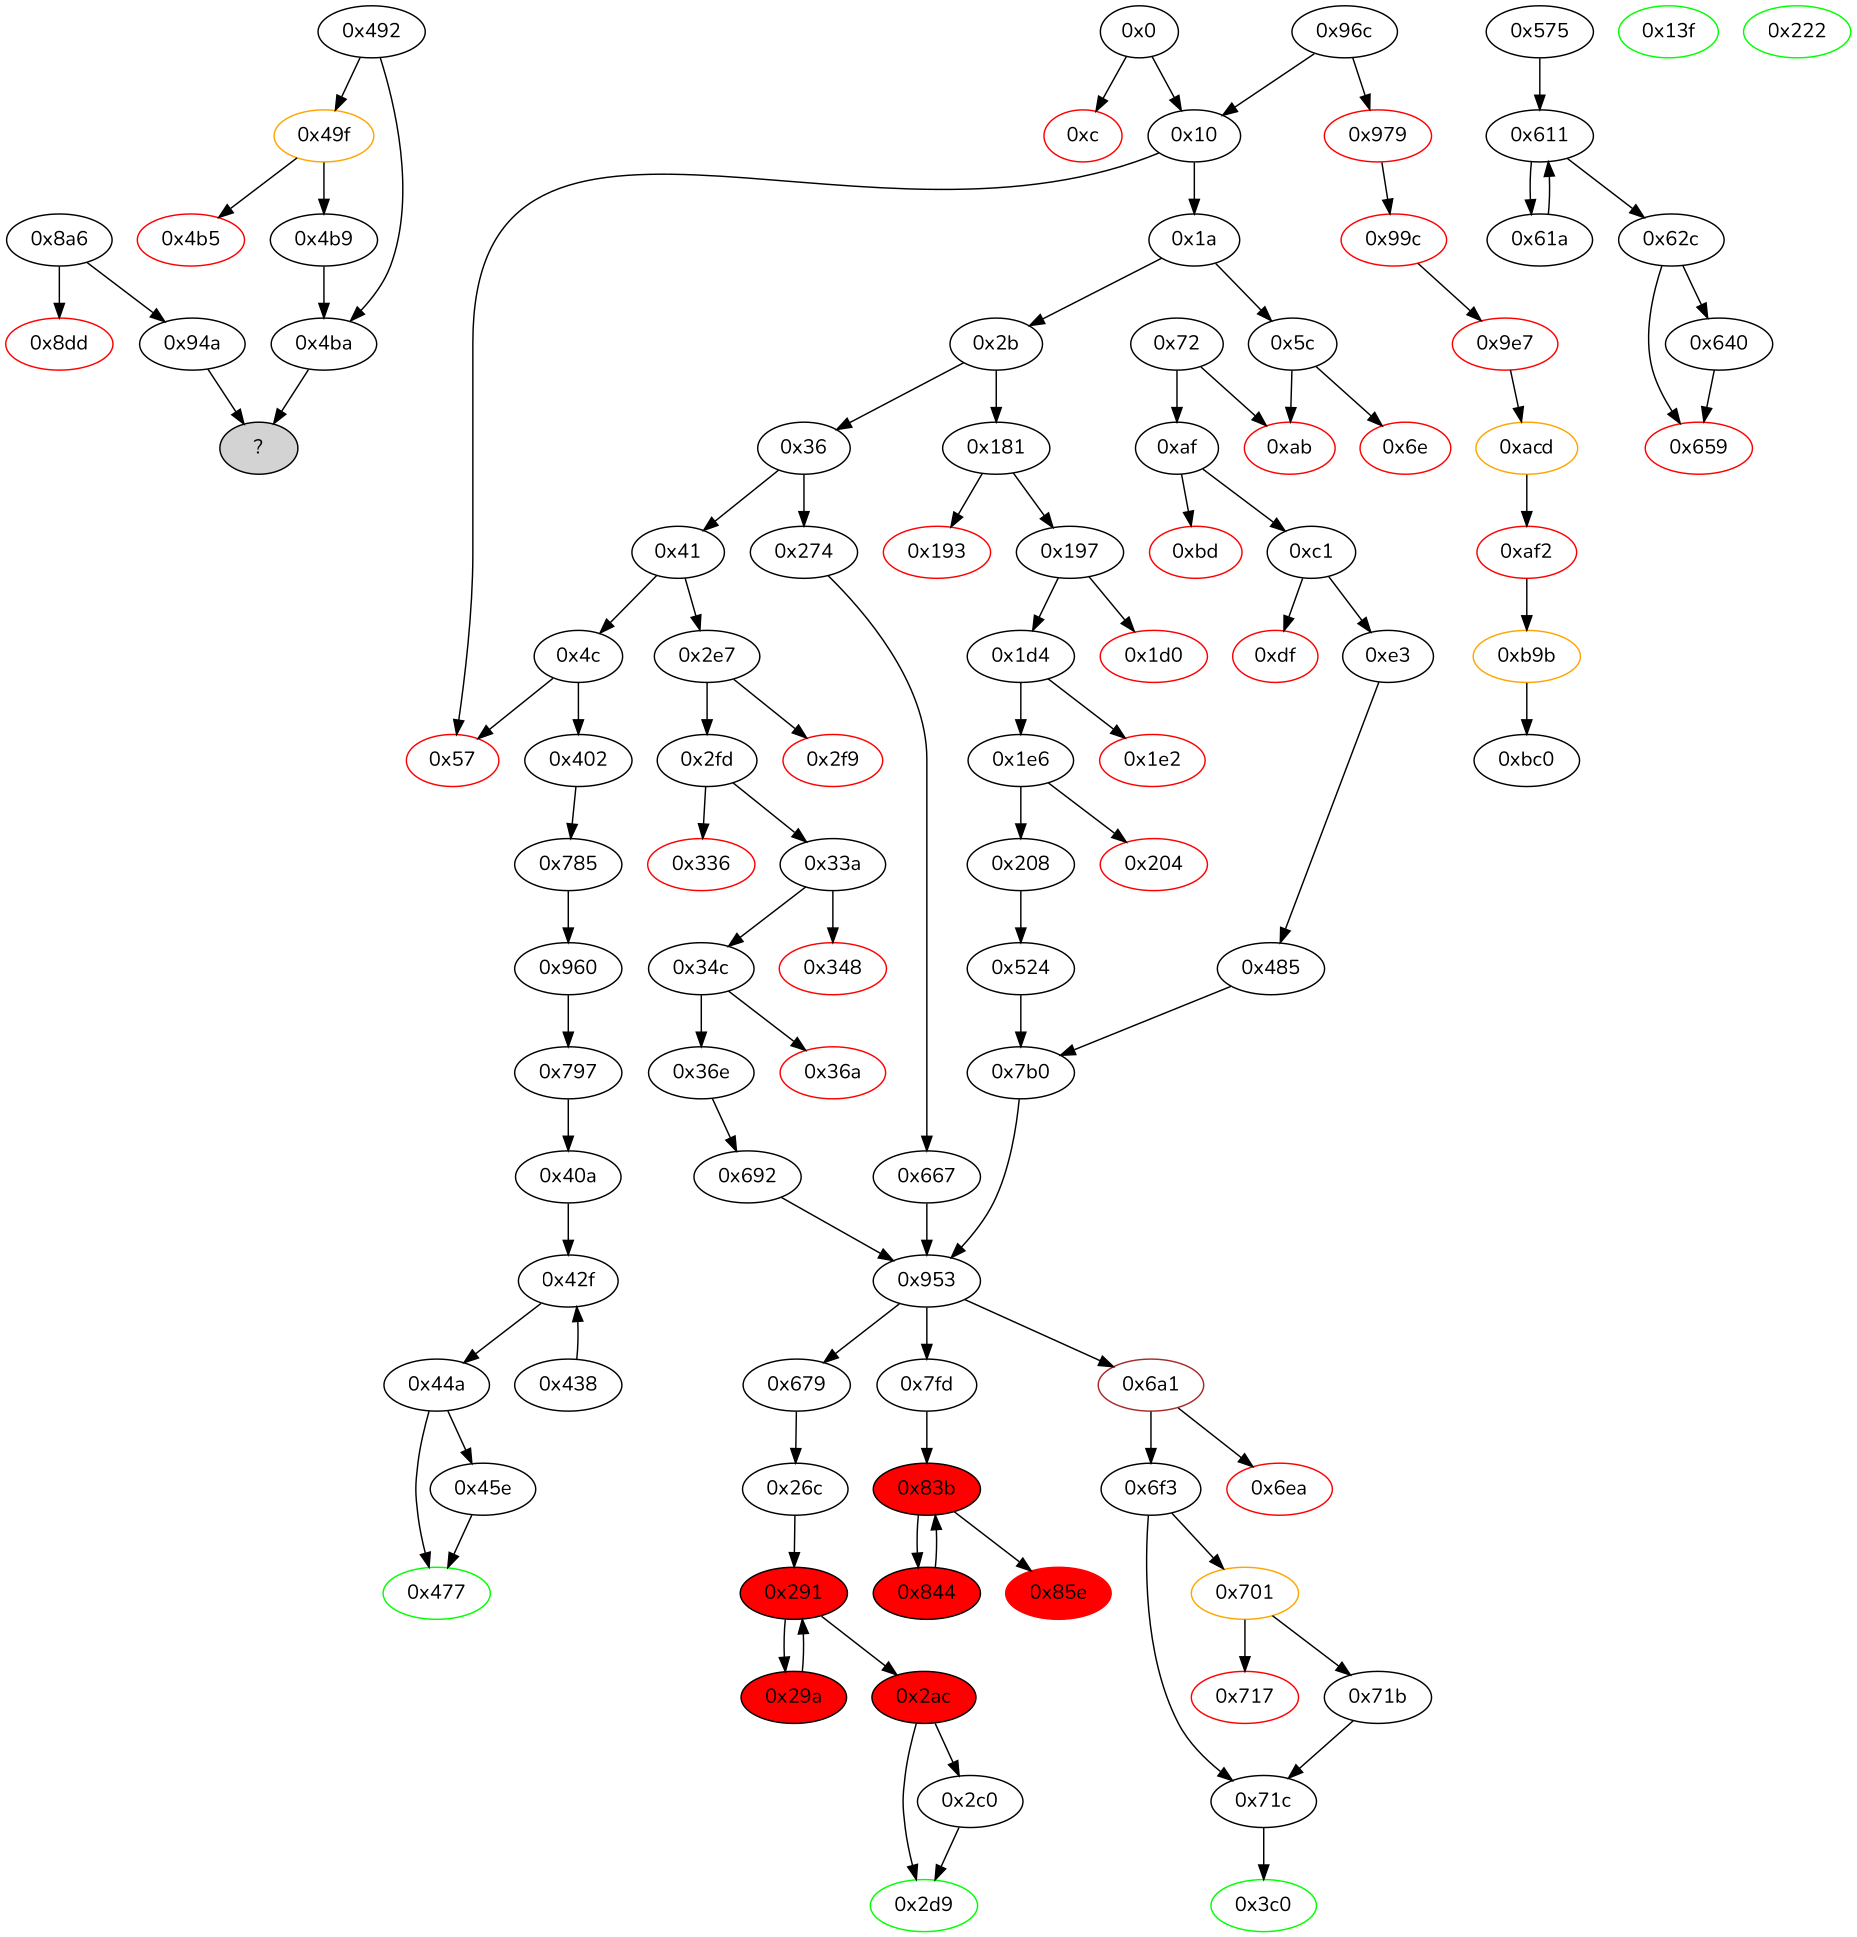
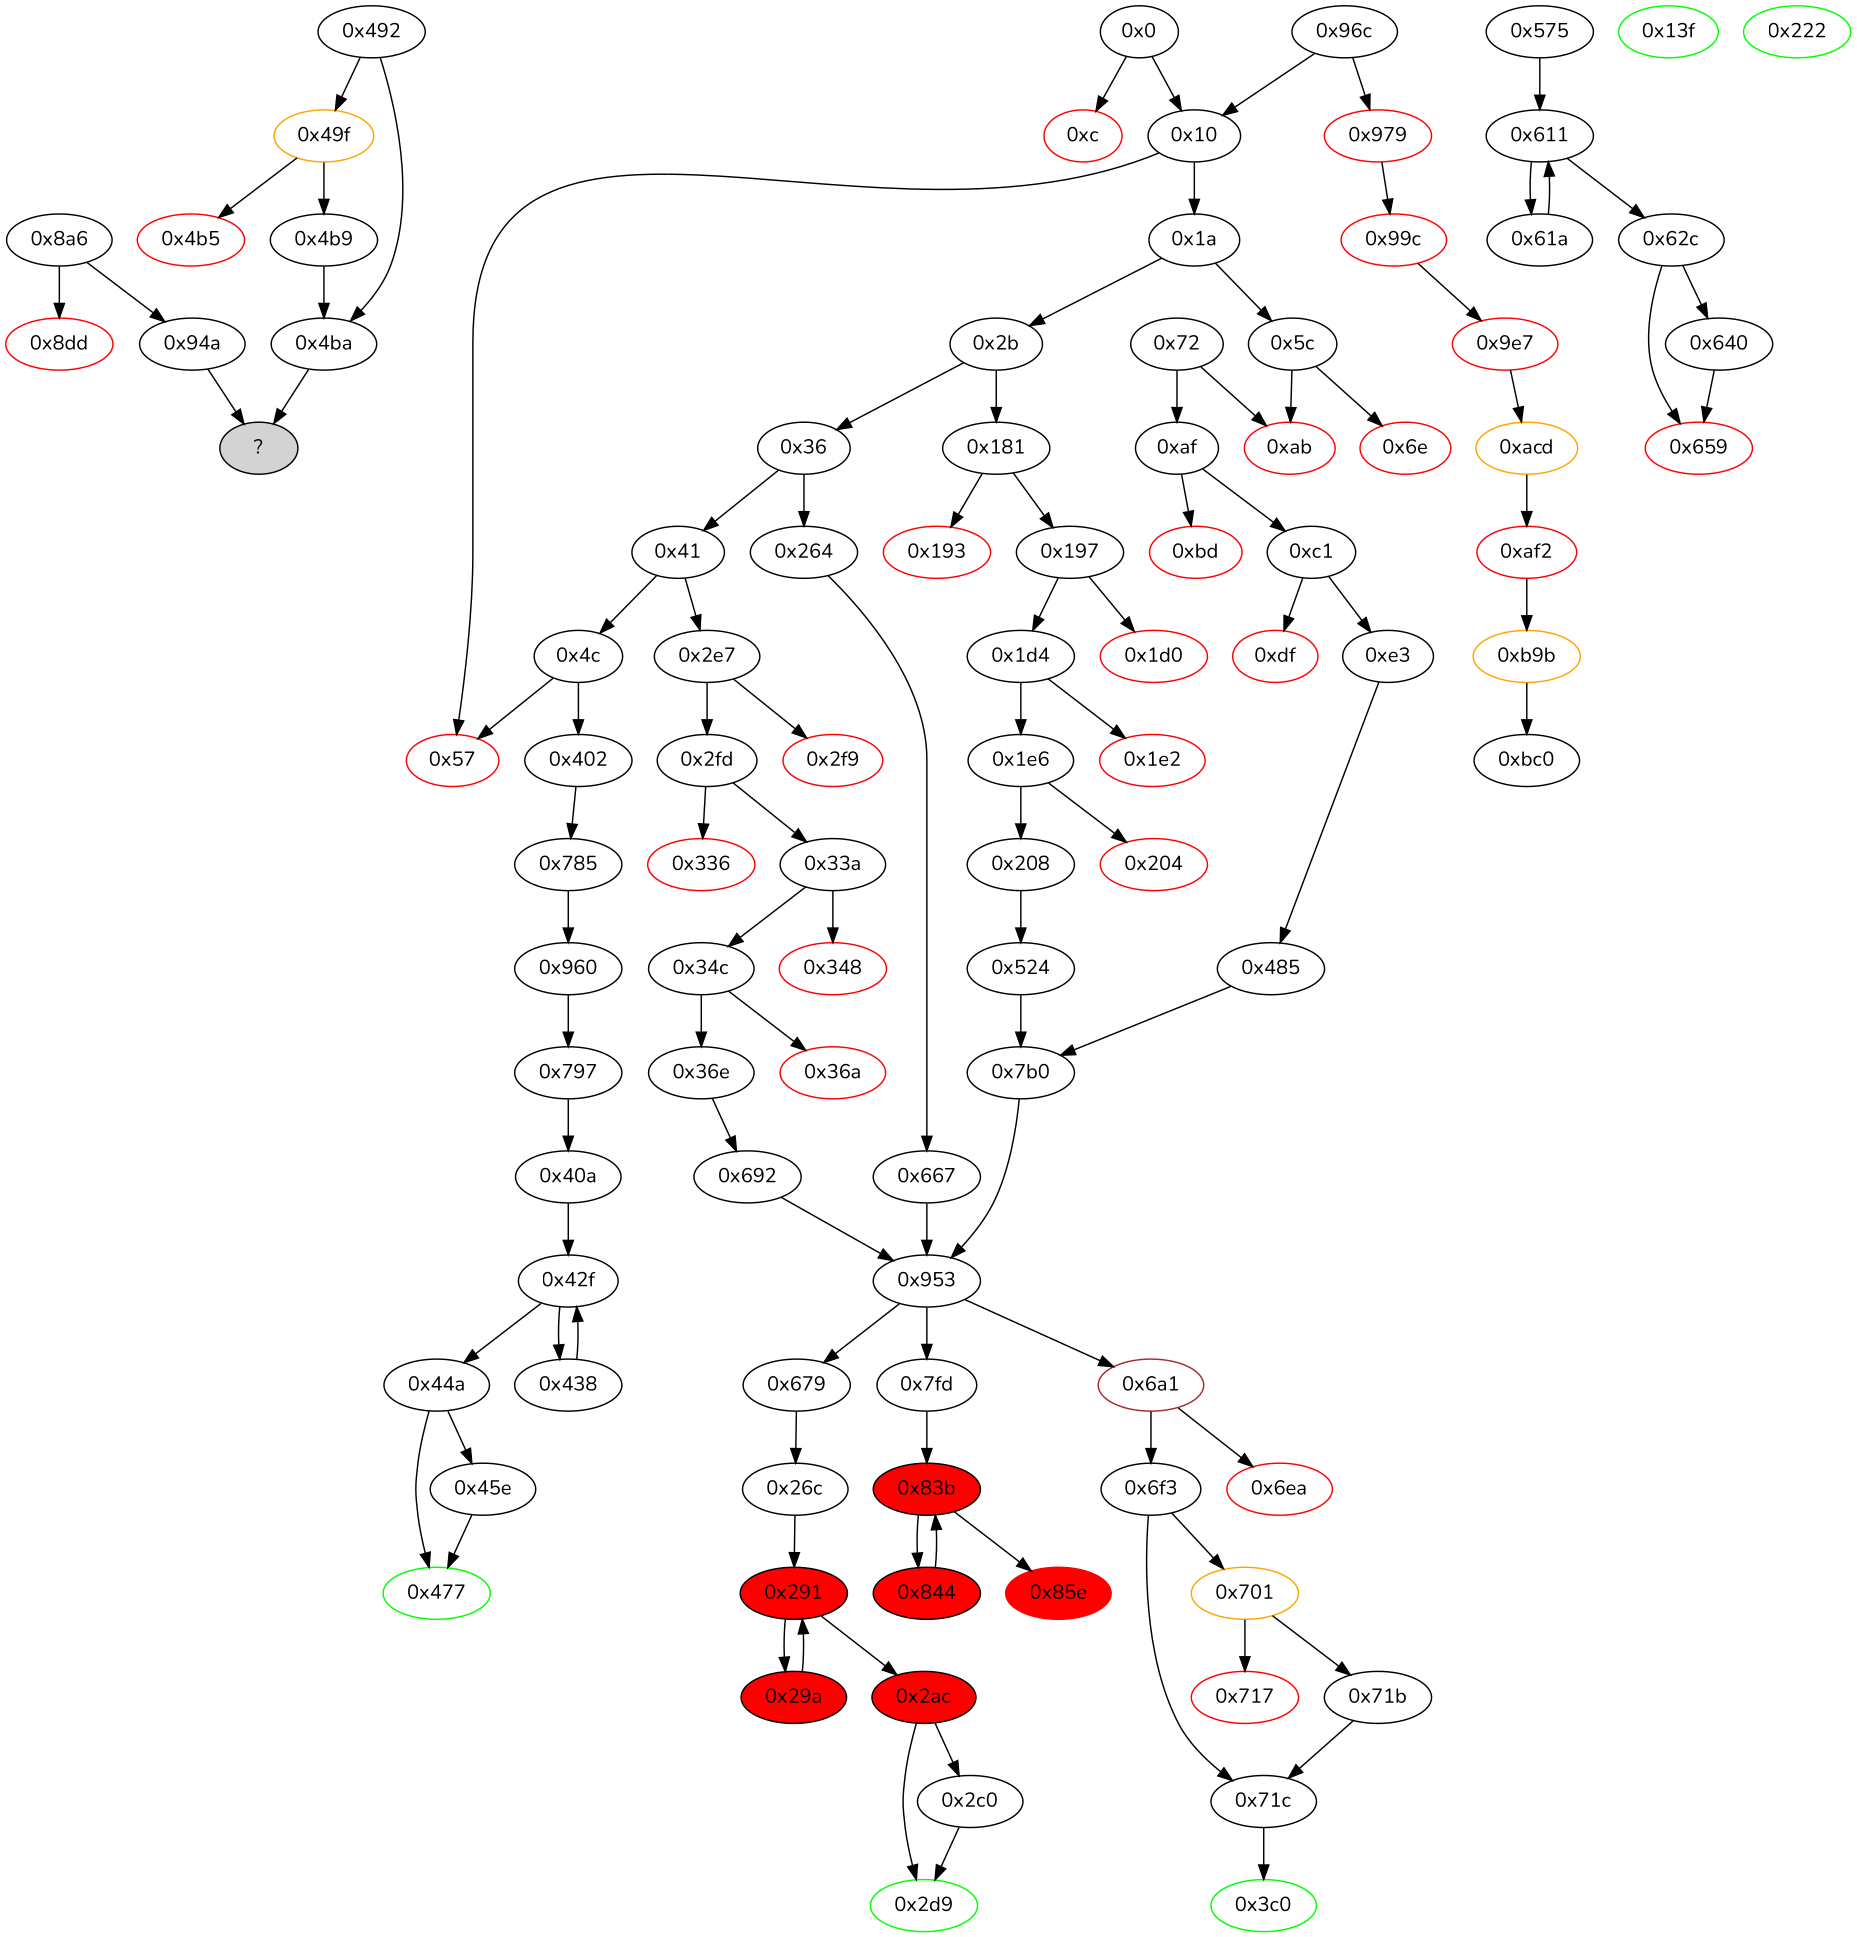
node "0x274": label "0x274" -> "0x264"
edge "0x42f" -> "0x438": added
